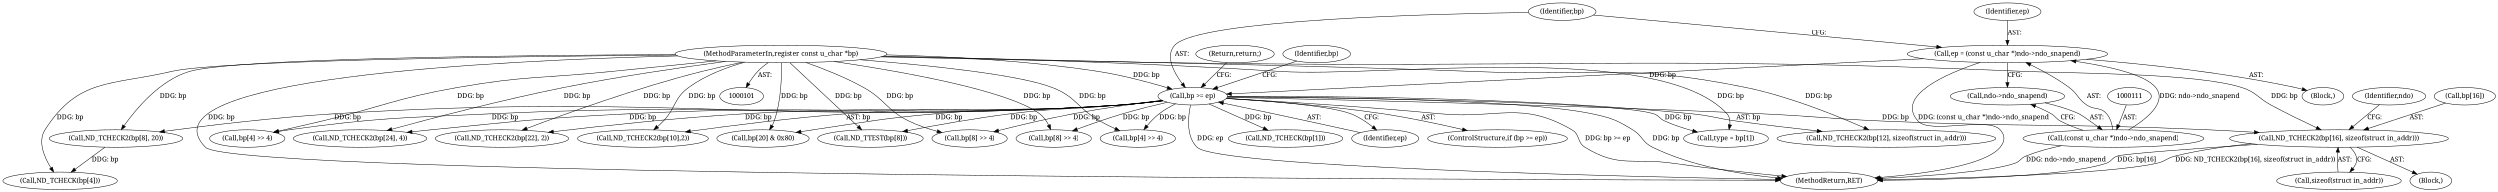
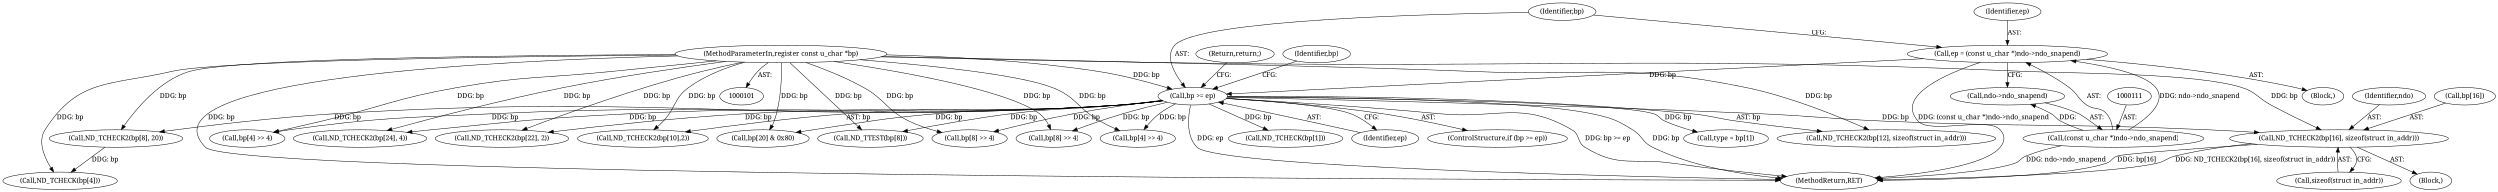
edge "(MethodParameterIn,register const u_char *bp)" -> "(Call,type = bp[1])": removed, label "DDG: bp"
edge "(Call,(const u_char *)ndo->ndo_snapend)" -> "(Call,ndo->ndo_snapend)": label "CFG: " -> "DDG: "
edge "(Identifier,ndo)" -> "(Call,ND_TCHECK2(bp[16], sizeof(struct in_addr)))": label "CFG: " -> "AST: "
